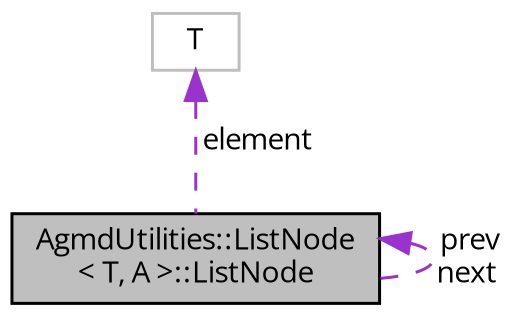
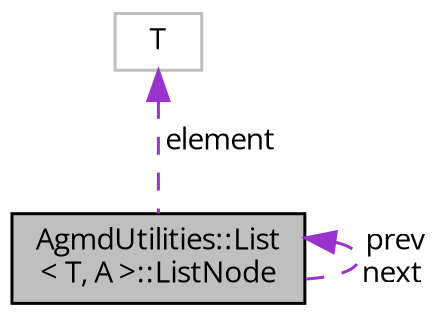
node "AgmdUtilities::ListNode < T, A >::ListNode": label "AgmdUtilities::ListNode < T, A >::ListNode" -> "AgmdUtilities::List < T, A >::ListNode"
